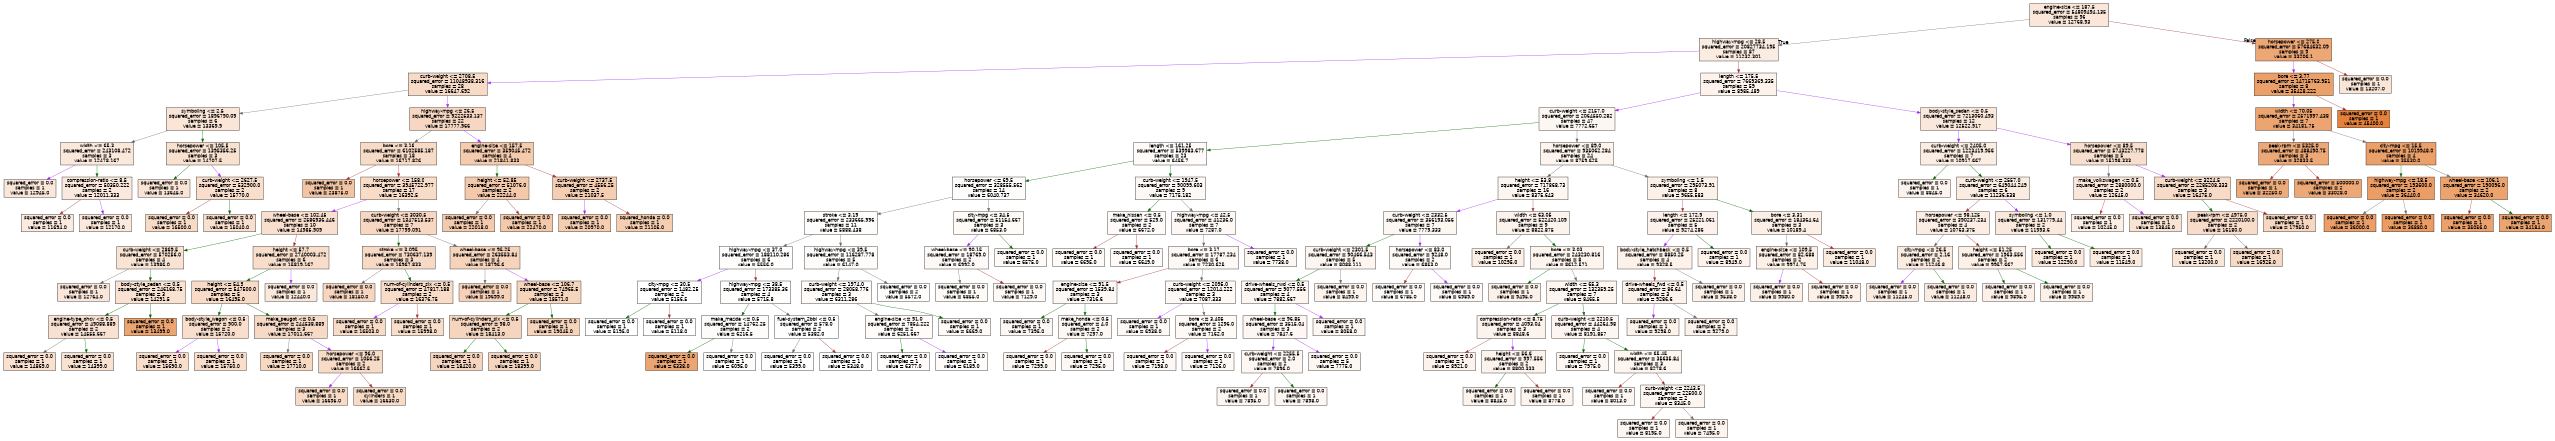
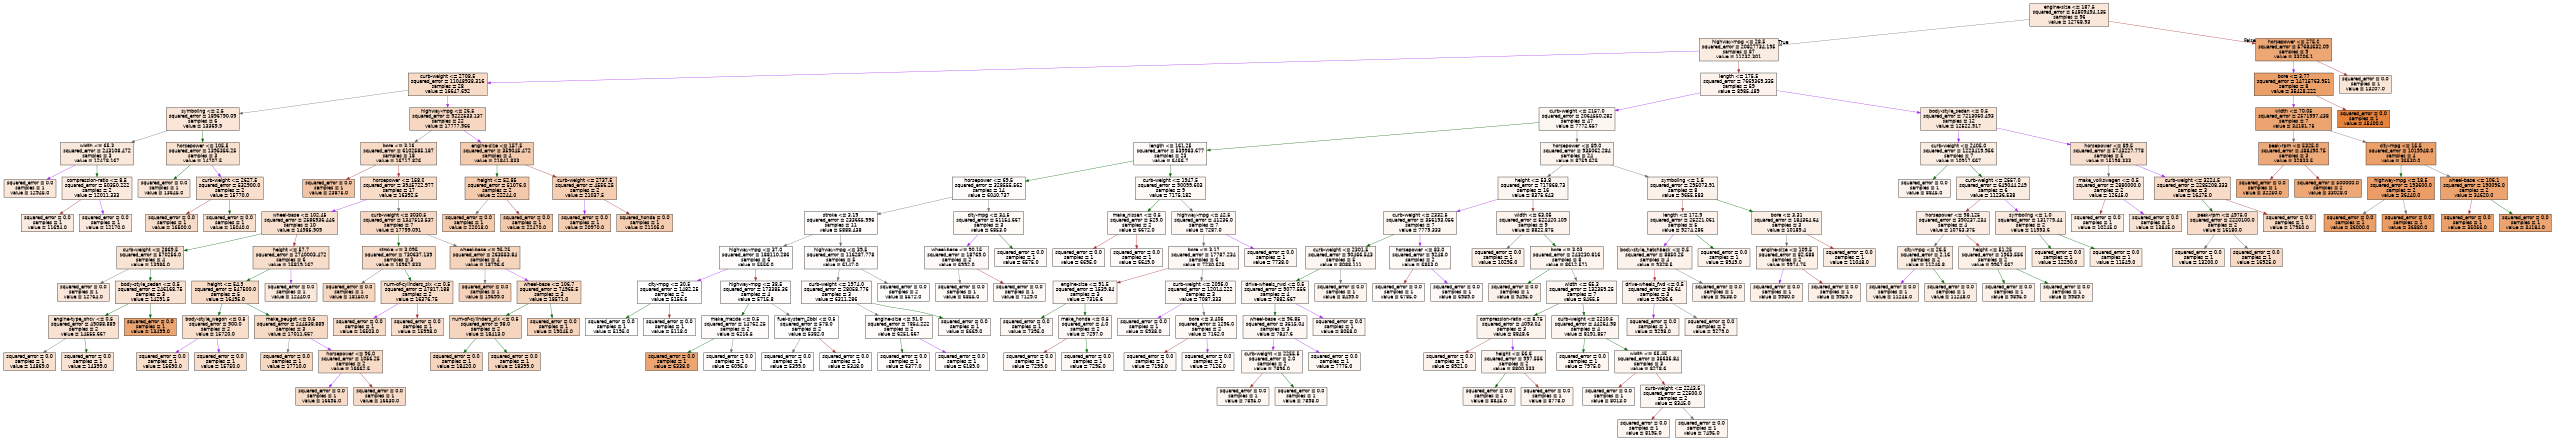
node "squared_error = 0.0 samples = 5 value = 7775.0": label "squared_error = 0.0 samples = 5 value = 7775.0" -> "squared_error = 0.0 samples = 1 value = 7775.0"
node "squared_error = 0.0 cylinders = 1 value = 16630.0": label "squared_error = 0.0 cylinders = 1 value = 16630.0" -> "squared_error = 0.0 samples = 1 value = 16630.0"
